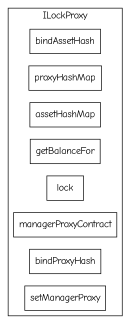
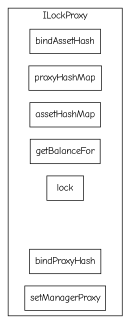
node "managerProxyContract": removed
